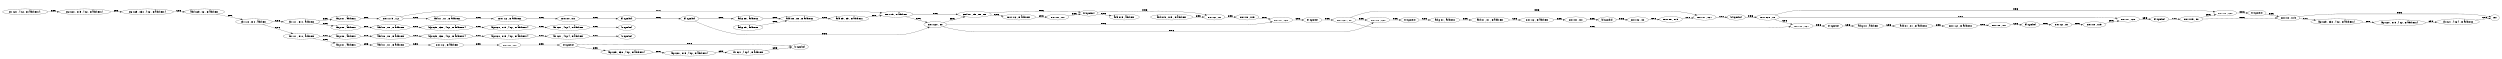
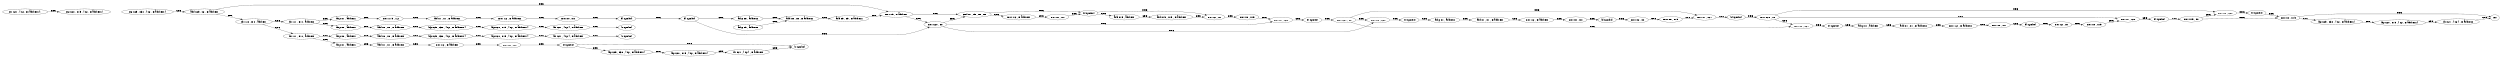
edge "mov w19 , w2" -> "tst w19 , # address": now "add x29 , sp , # address" -> "tst w19 , # address"
edge "stp x20 , x19 , [ sp , # address ]" -> "stp x29 , x30 , [ sp , # address ]": removed, label "CFG"
edge "add x19 , address" -> "add x19 , x19 , # address": added, label "CFG"
